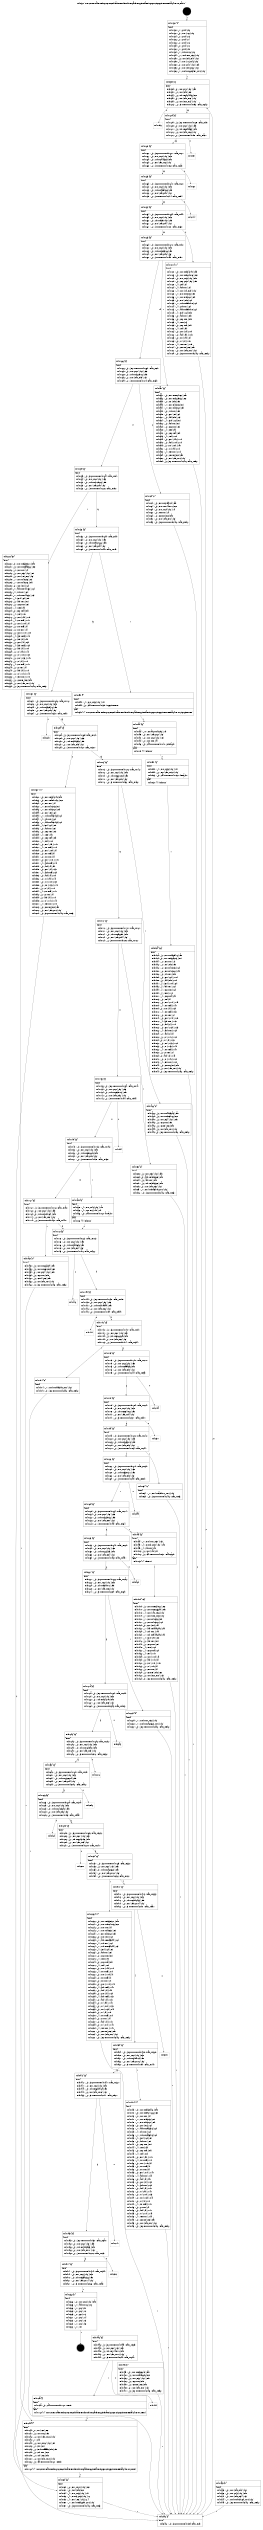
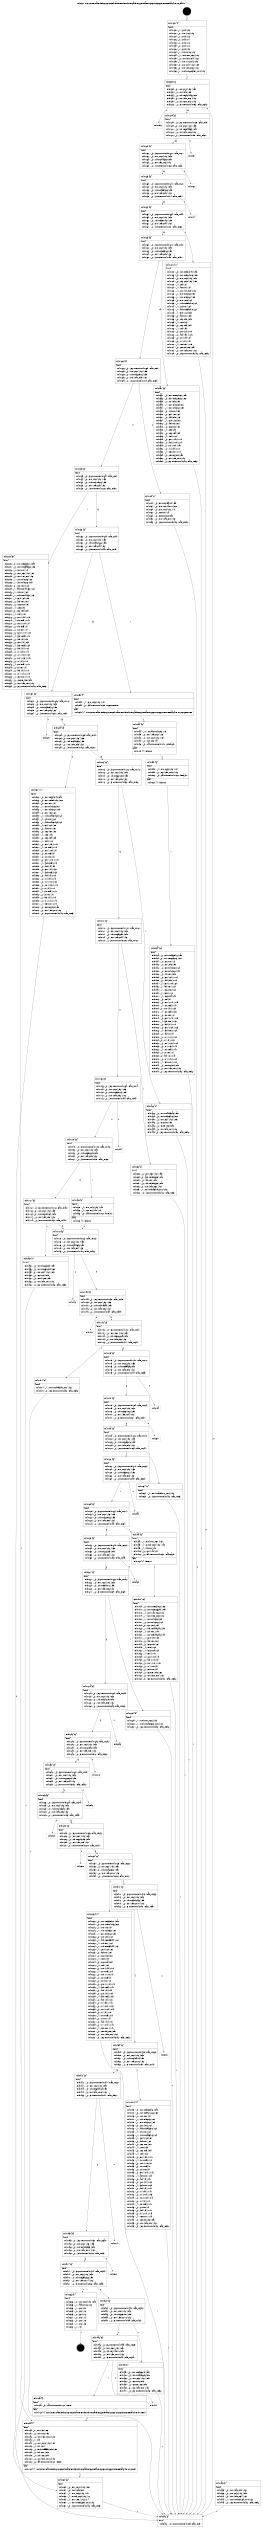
node "0x40198d [25]": added
